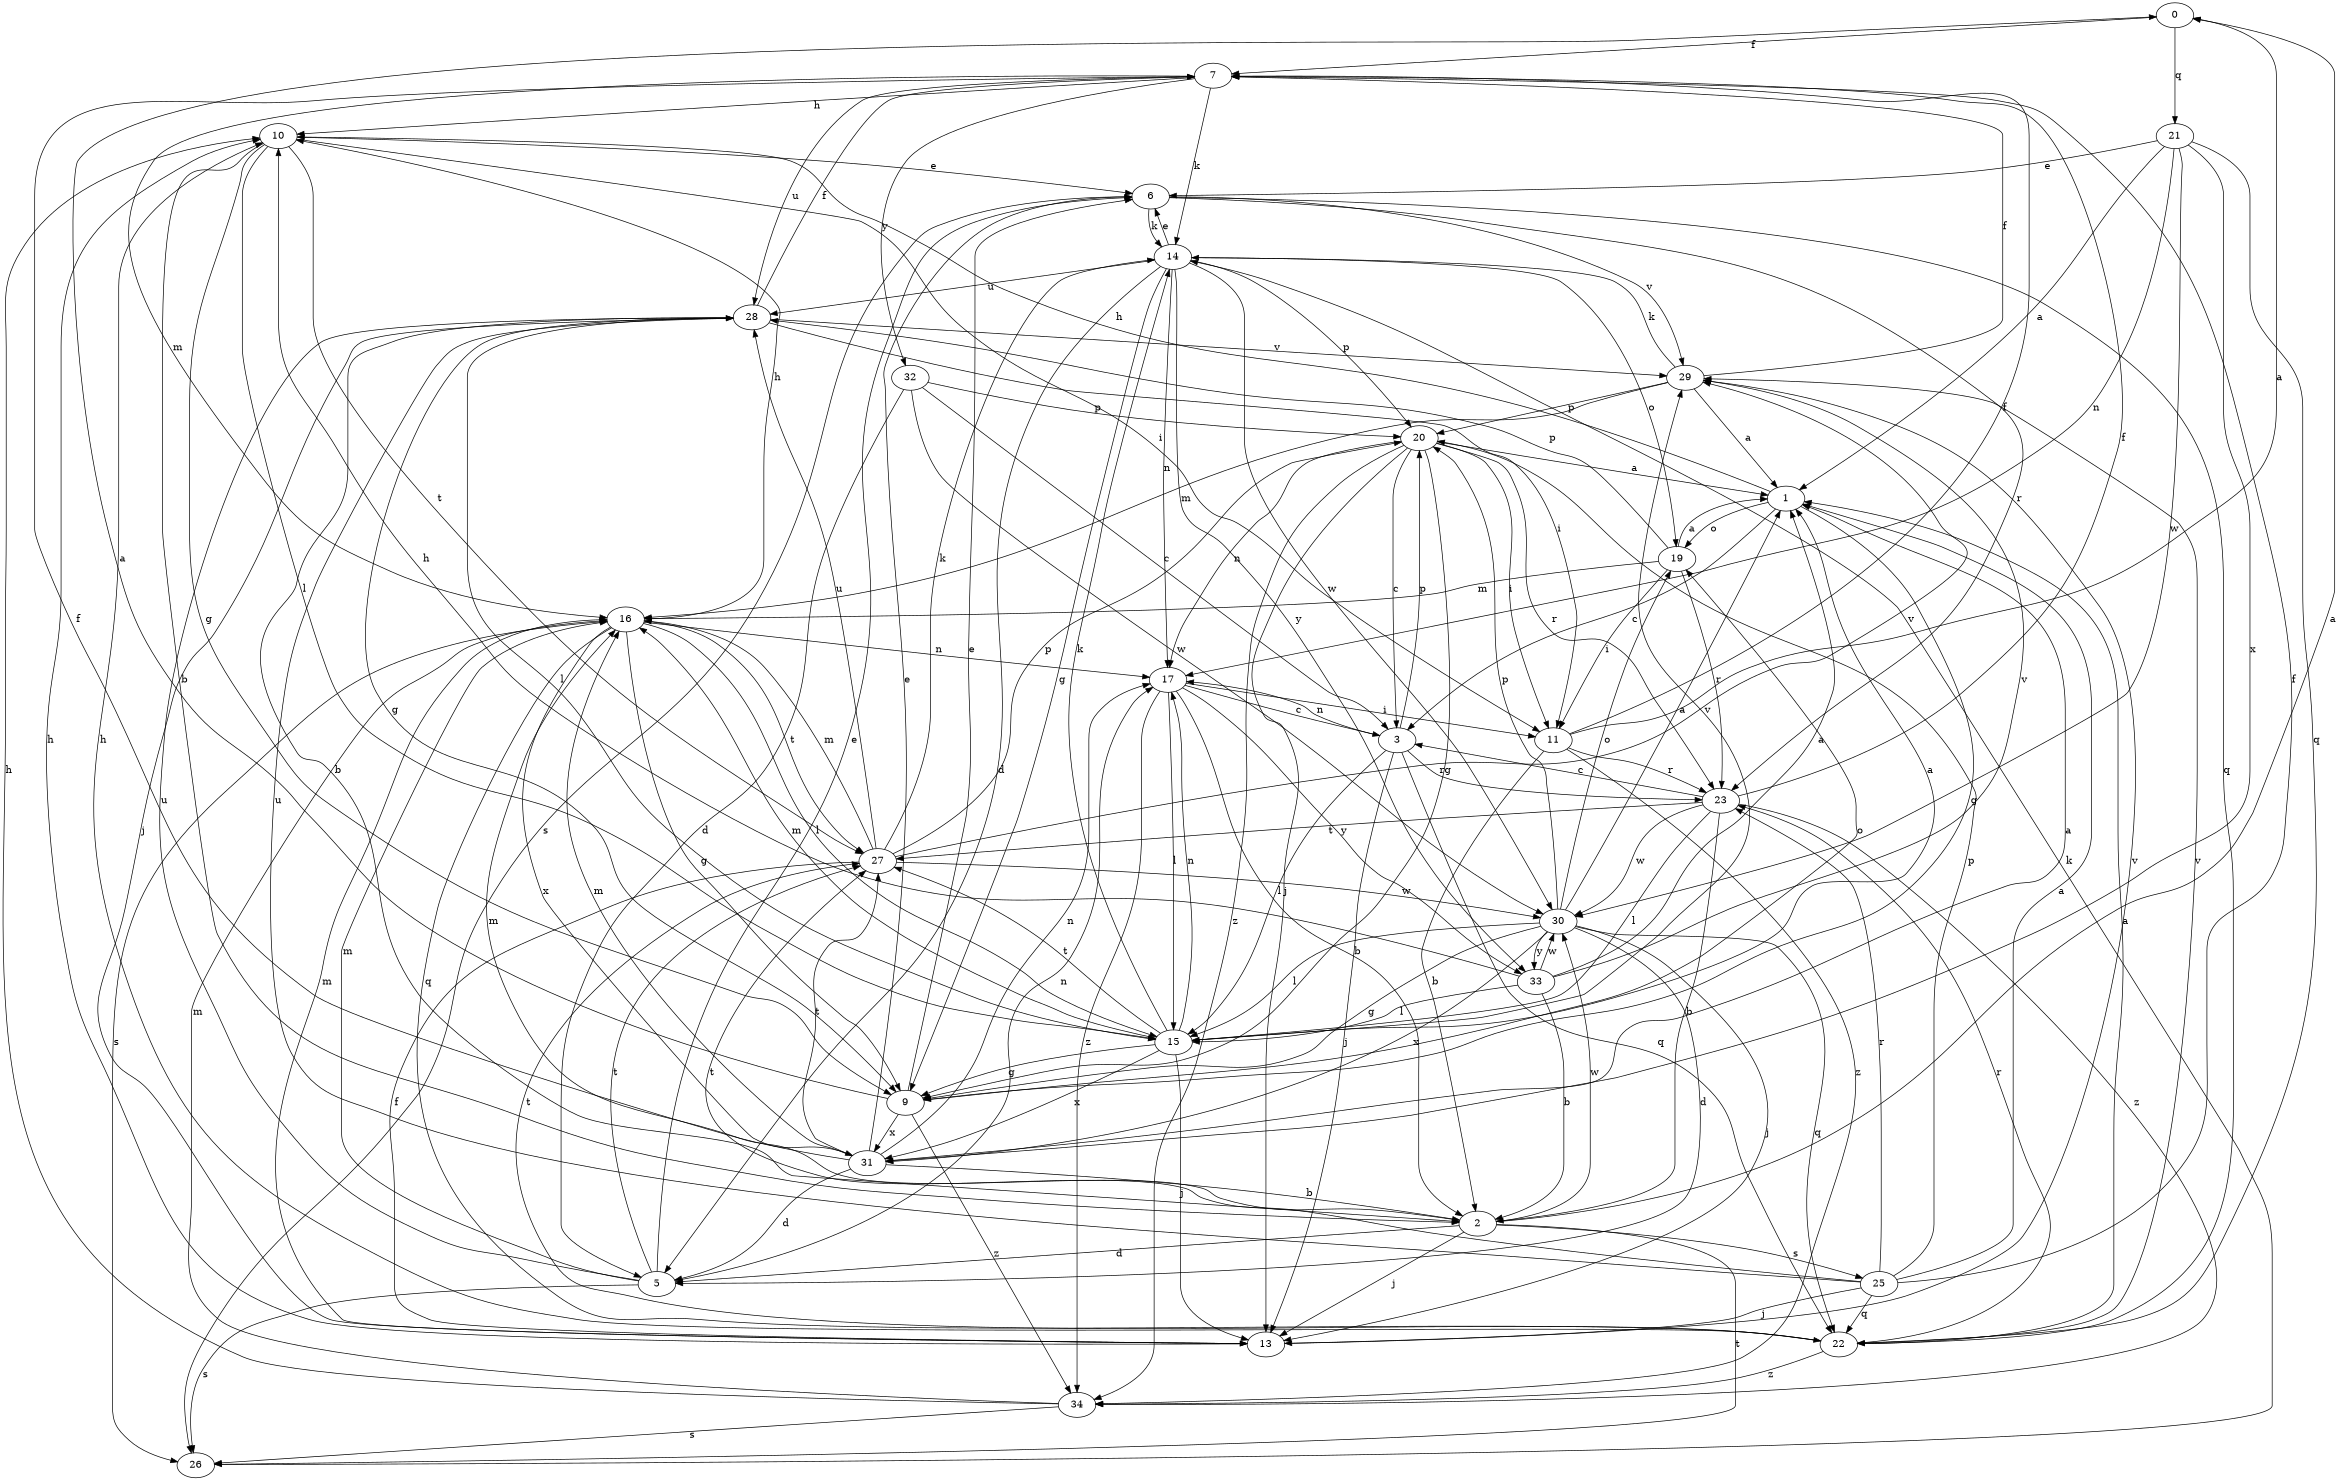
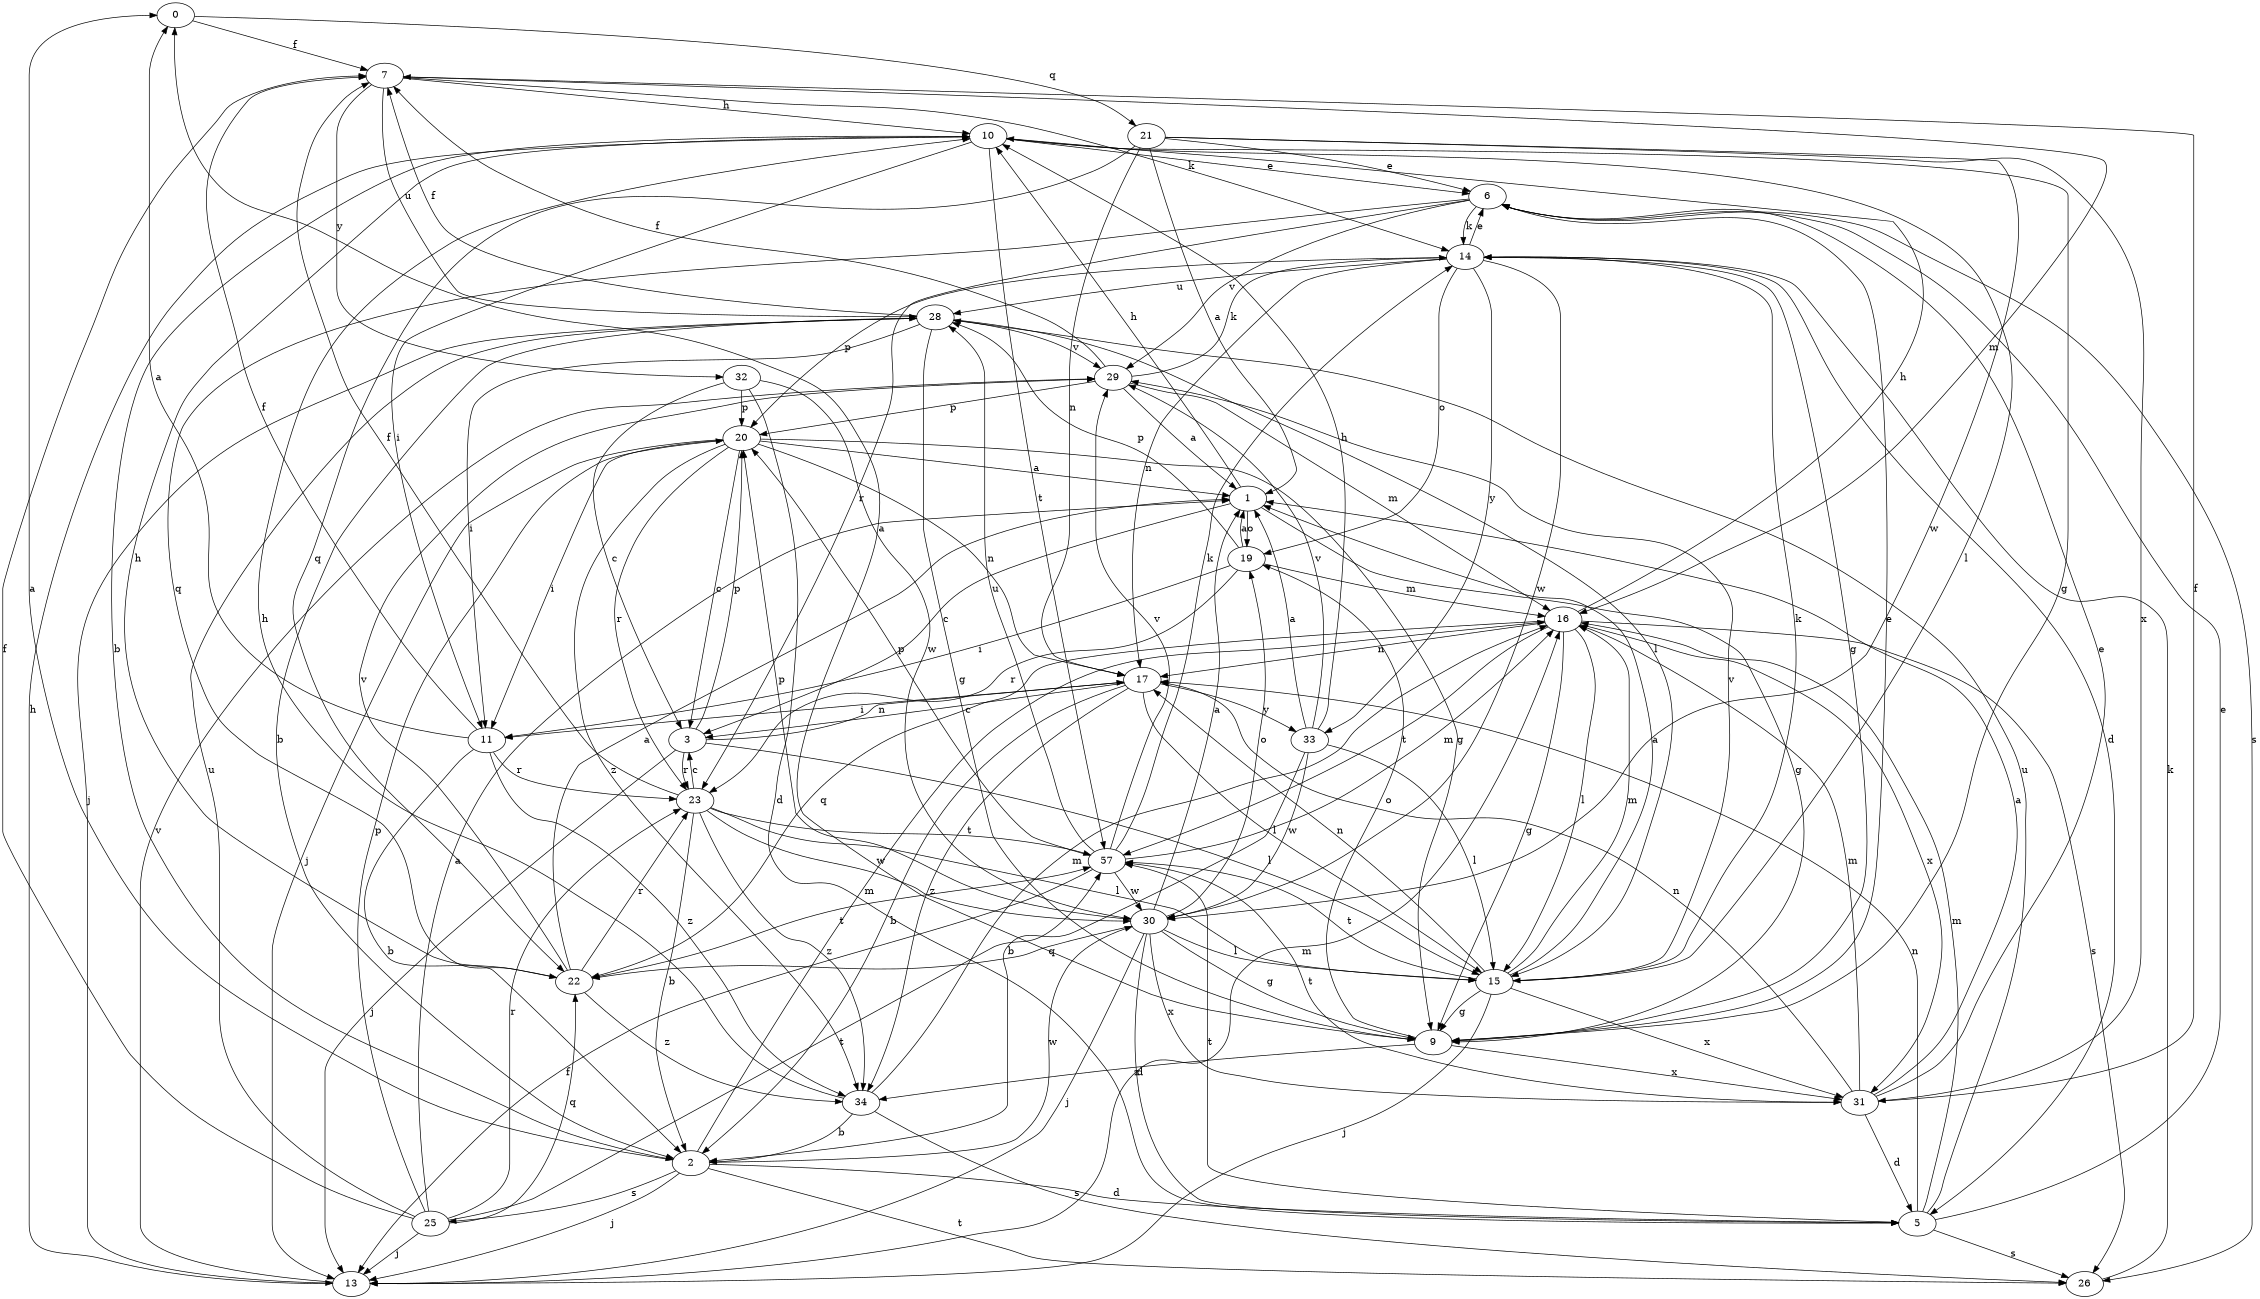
node "27": label "27" -> "57"
edge "30" -> "33": removed, label "y"
edge "3" -> "22": removed, label "q"
edge "31" -> "2": now "34" -> "2"
